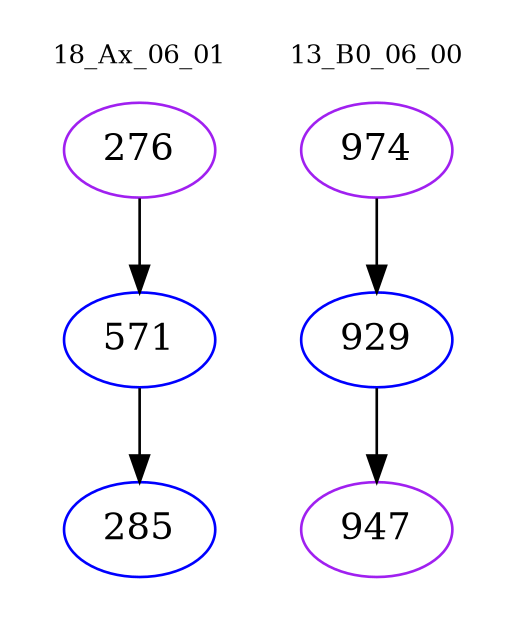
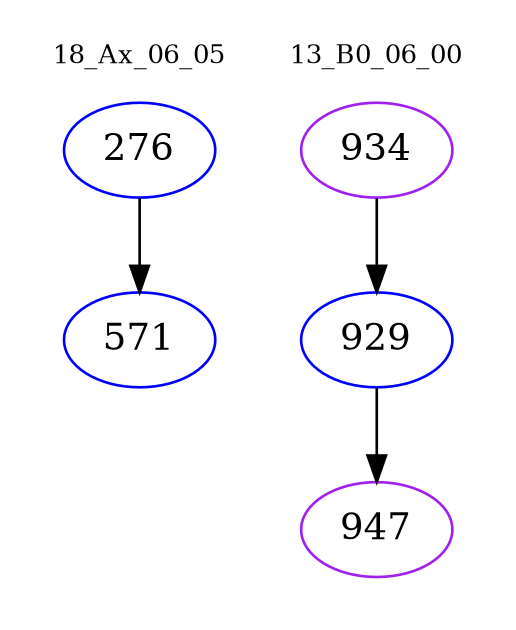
cluster "18_Ax_06_01": label "18_Ax_06_01" -> "18_Ax_06_05"
node "276": color purple -> blue
node "974": label "974" -> "934"
node "285": removed
